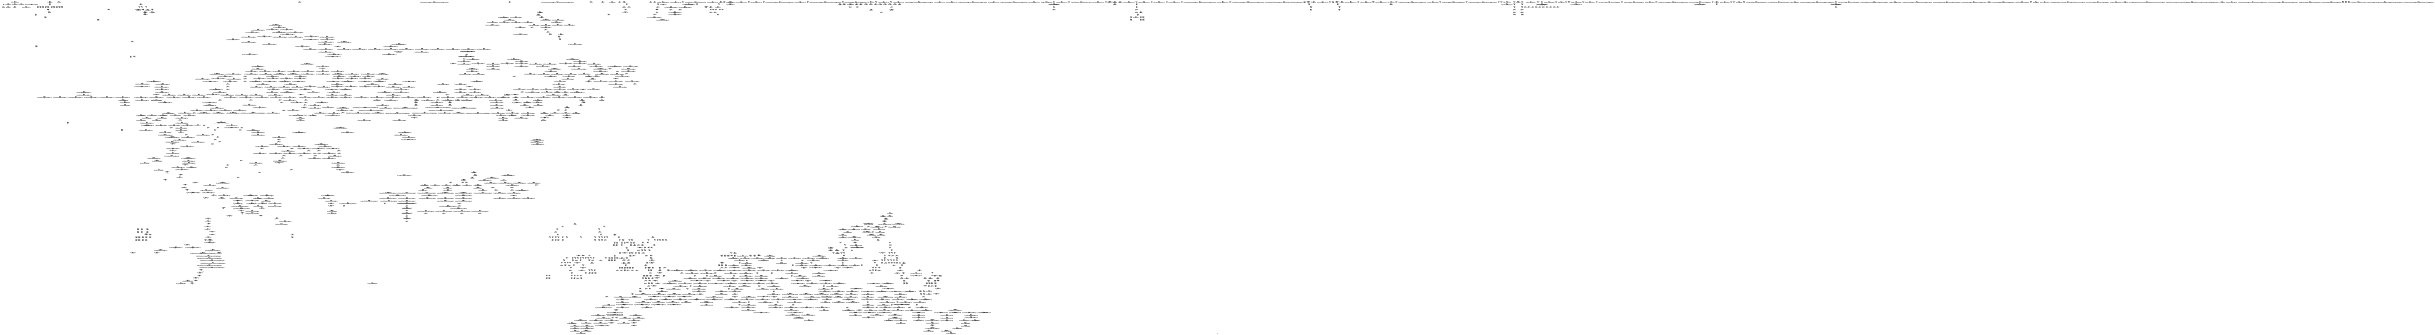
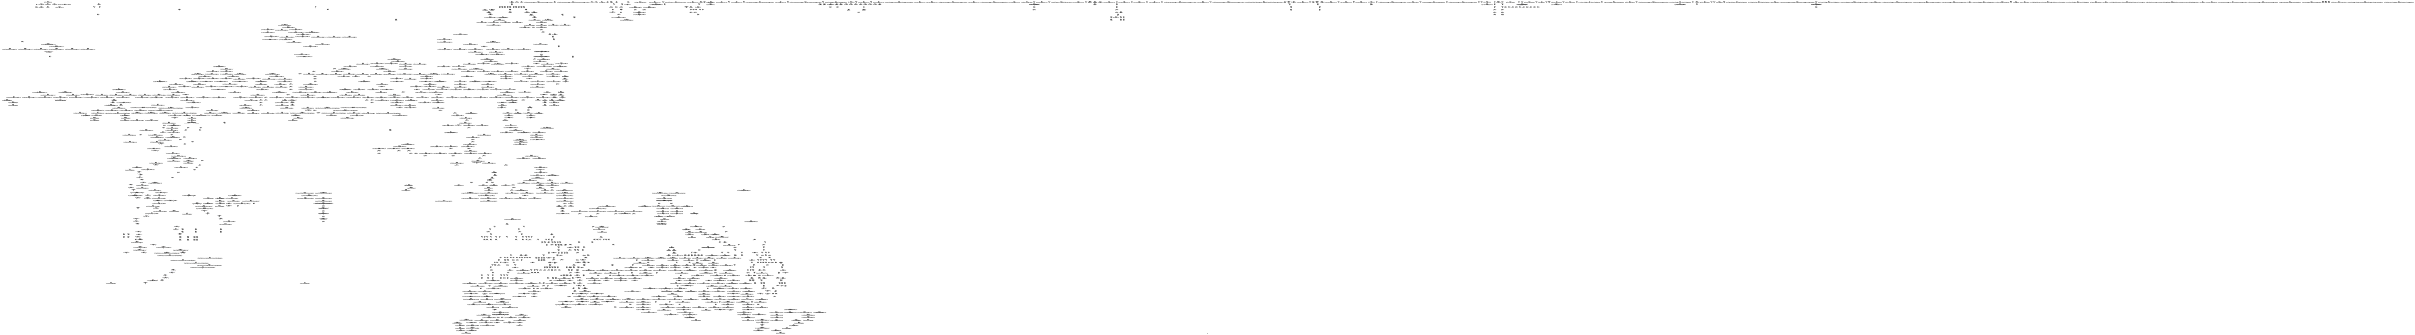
node "NodeID: 885": added
